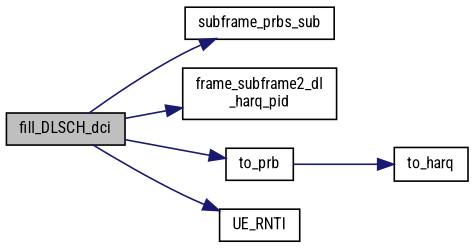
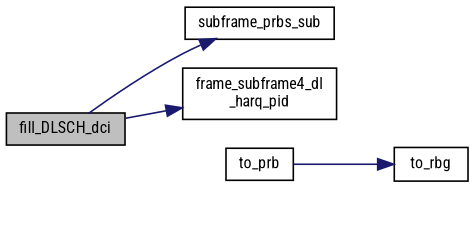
node "frame_subframe2_dl _harq_pid": label "frame_subframe2_dl _harq_pid" -> "frame_subframe4_dl _harq_pid"
edge "fill_DLSCH_dci" -> "to_prb": removed
node "to_harq": label "to_harq" -> "to_rbg"
node "UE_RNTI": removed
